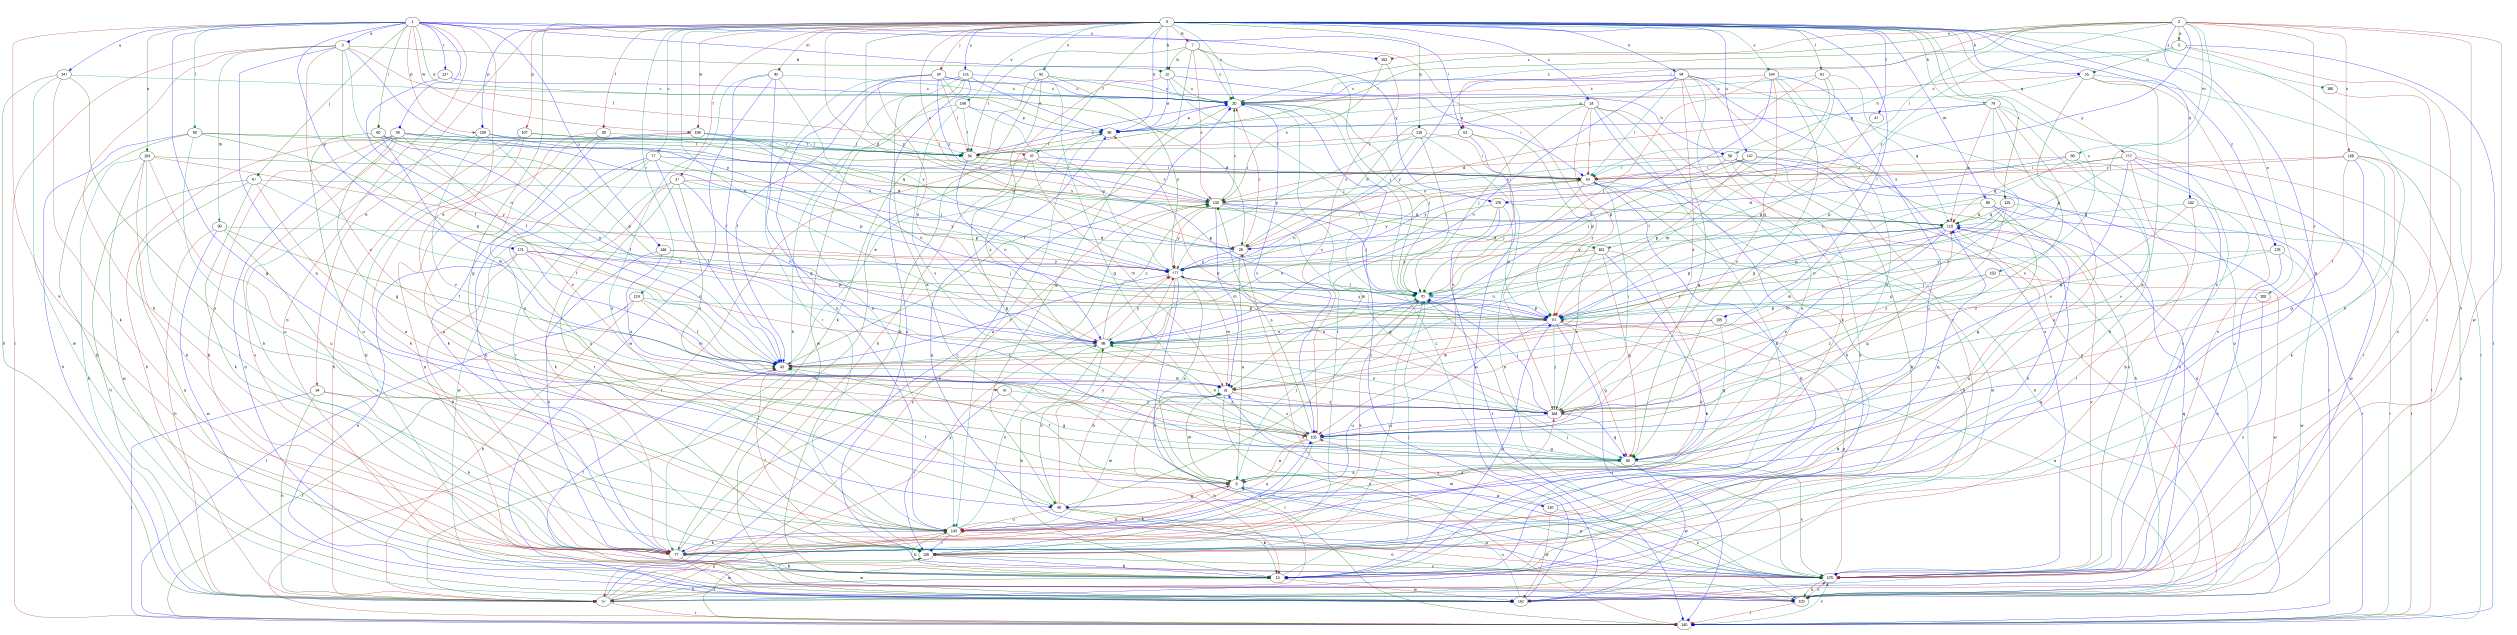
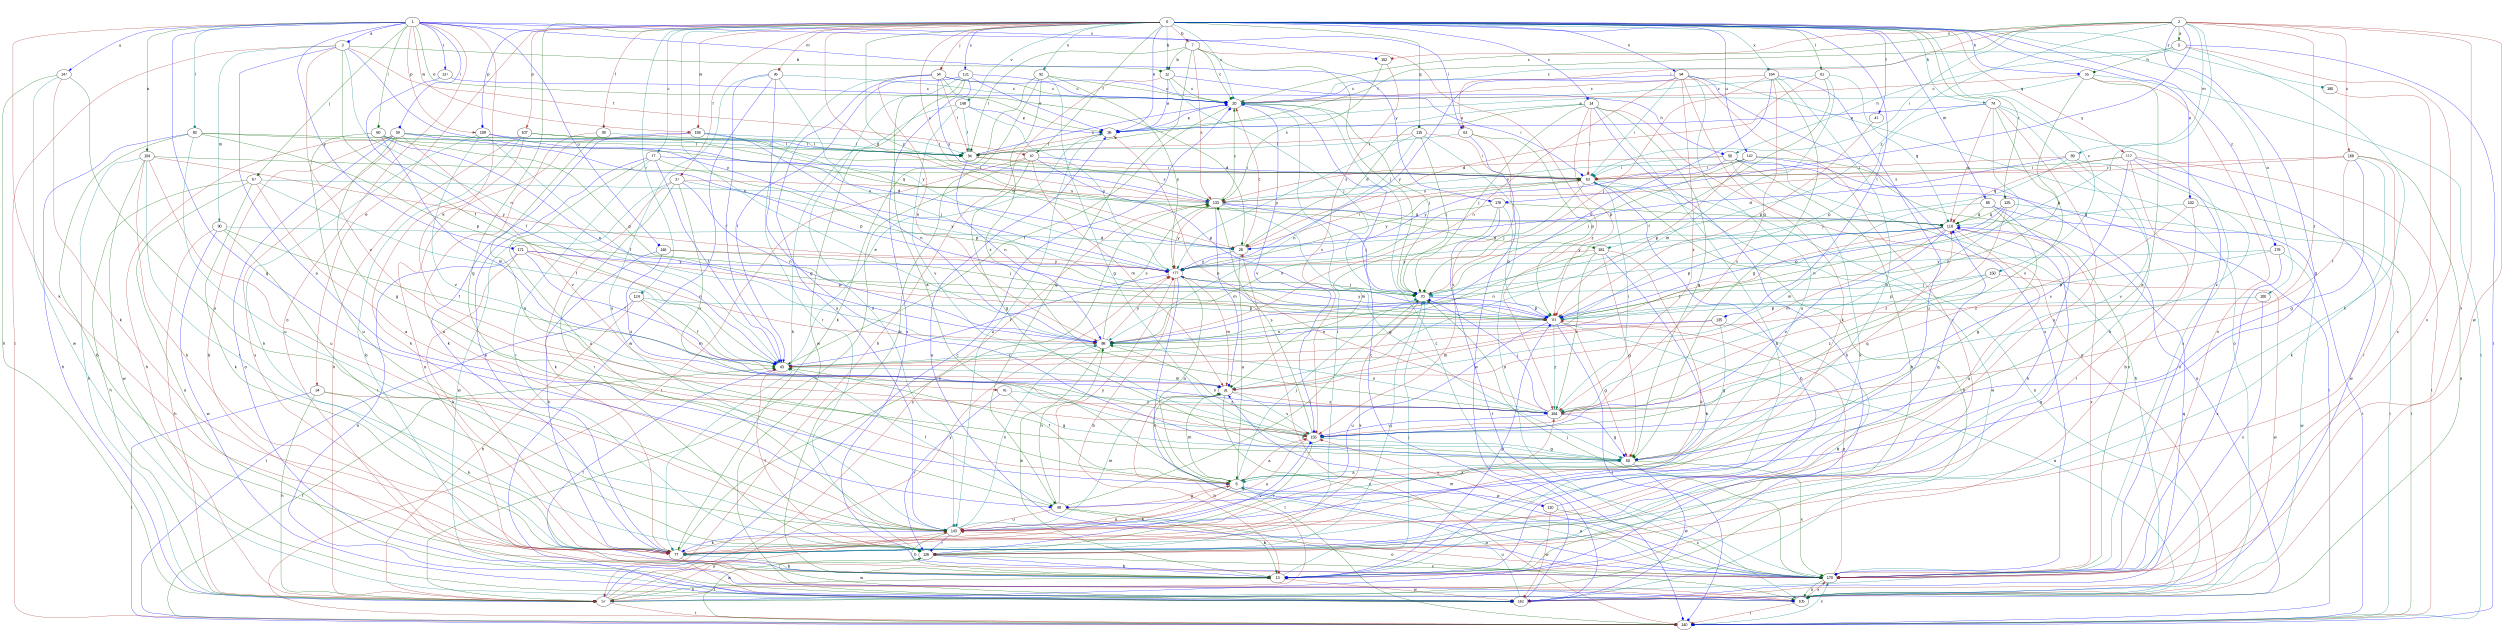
edge "147" -> "20": removed, label "c"
edge "94" -> "98": color blue -> brown
edge "3" -> "77": removed, label "k"
edge "155" -> "6": reversed
